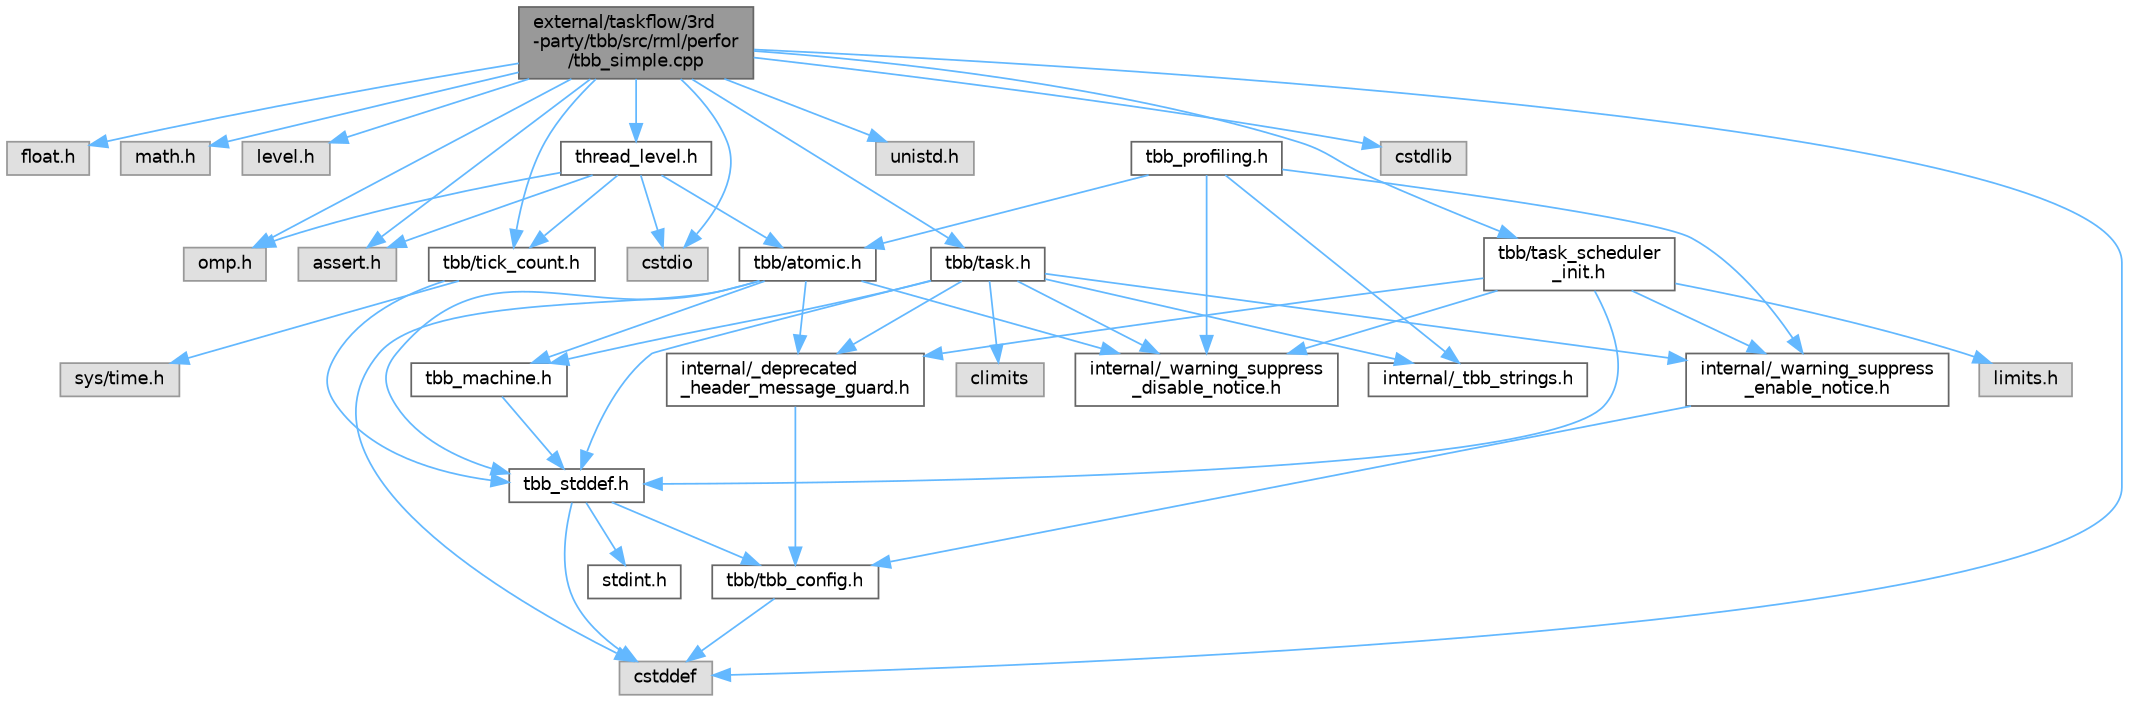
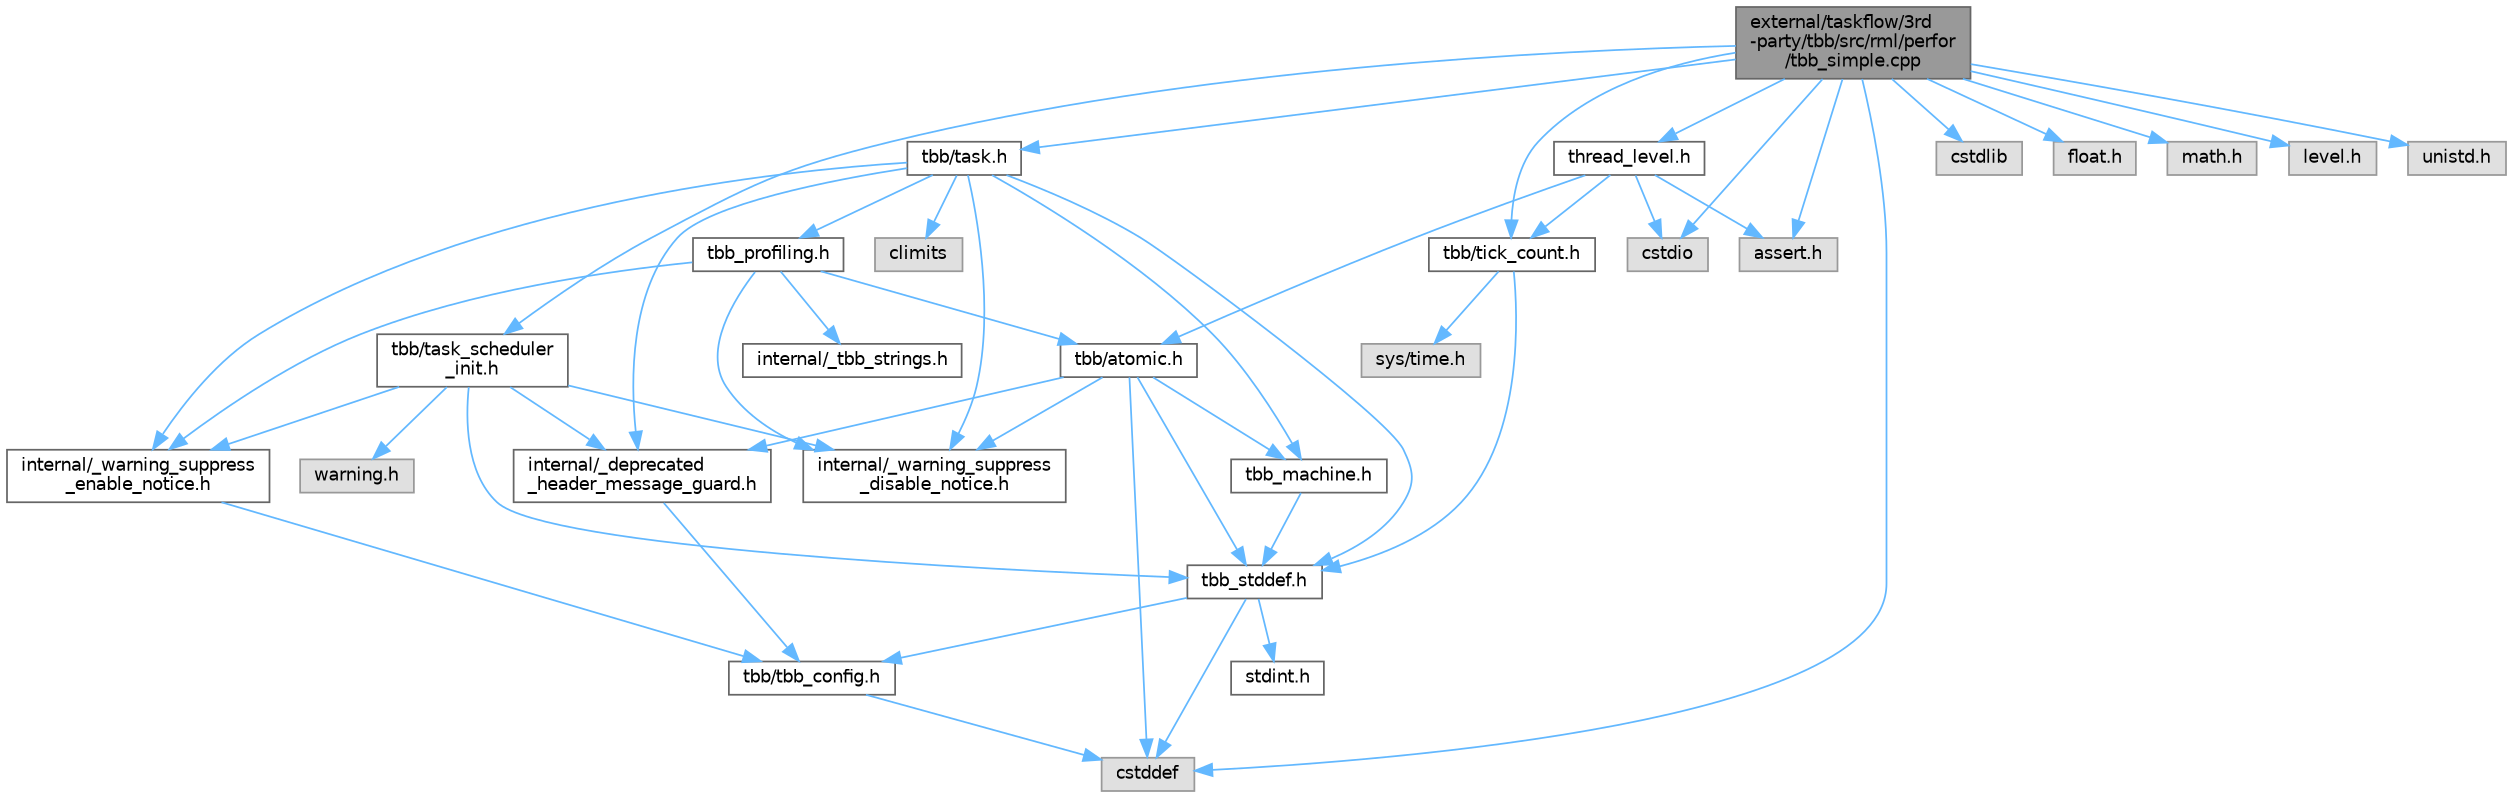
node "omp.h": removed
edge "tbb/task.h" -> "internal/_tbb_strings.h": now "tbb/task.h" -> "tbb_profiling.h"
node "limits.h": label "limits.h" -> "warning.h"
